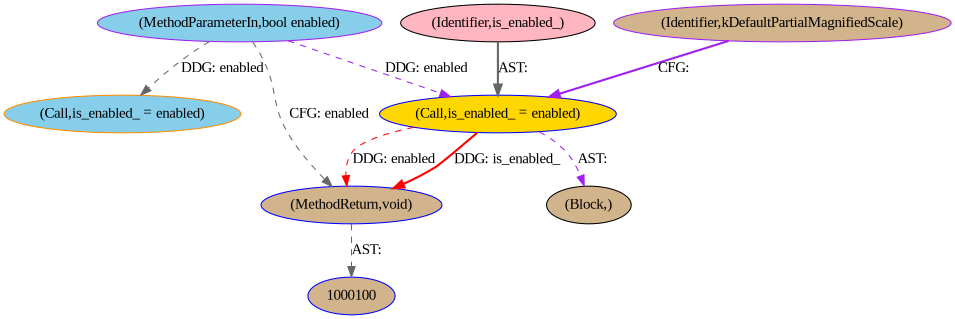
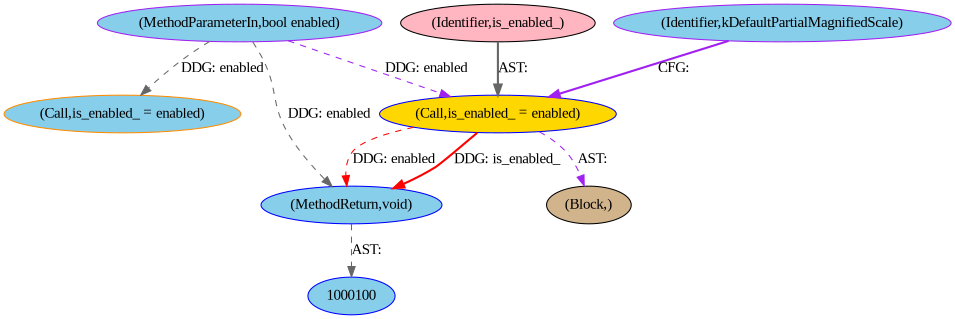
node "(Identifier,kDefaultPartialMagnifiedScale)": fillcolor tan -> skyblue
edge "(MethodParameterIn,bool enabled)" -> "(MethodReturn,void)": label "CFG: enabled" -> "DDG: enabled"
node "(MethodReturn,void)": fillcolor tan -> skyblue
node "1000100": fillcolor tan -> skyblue
